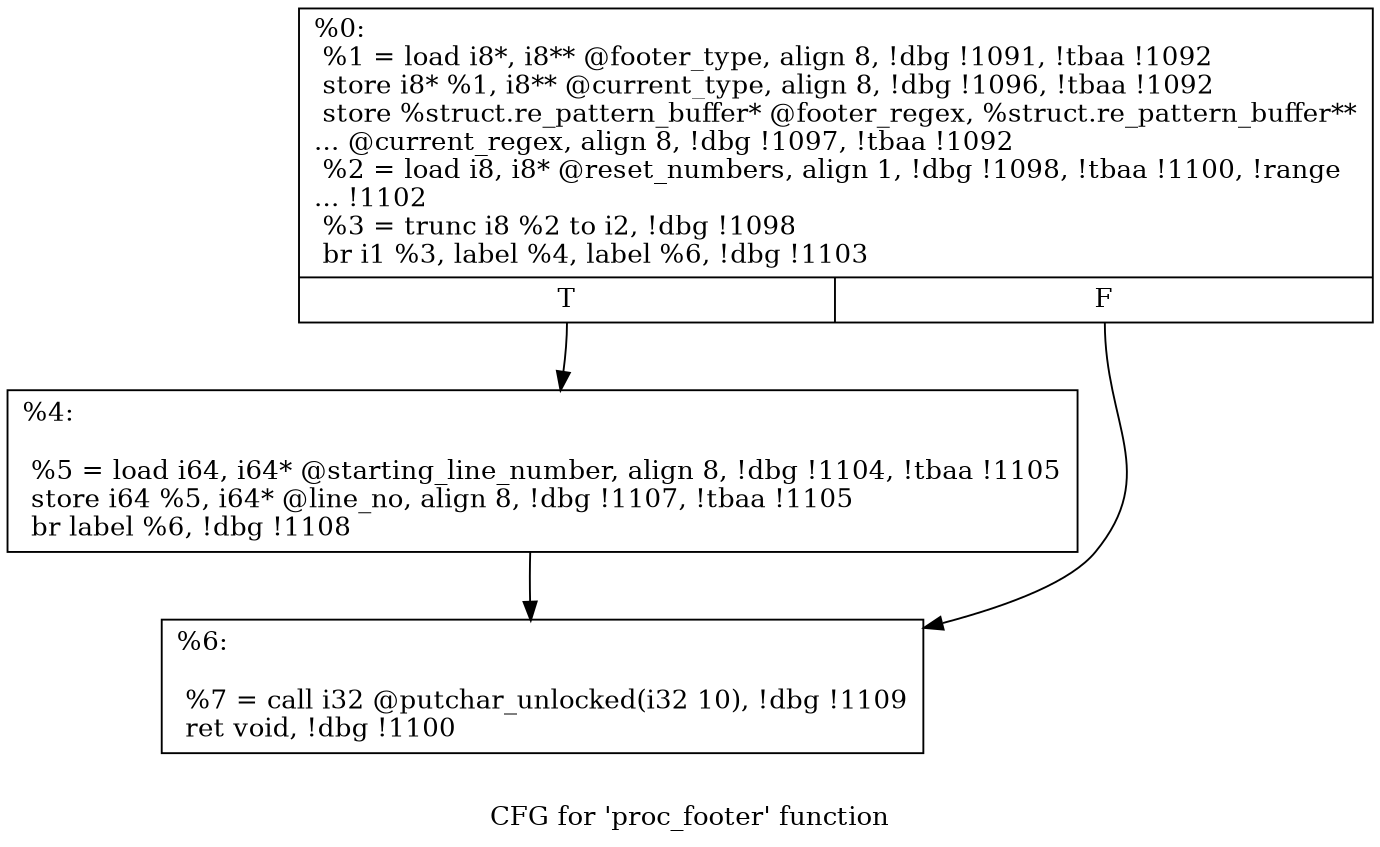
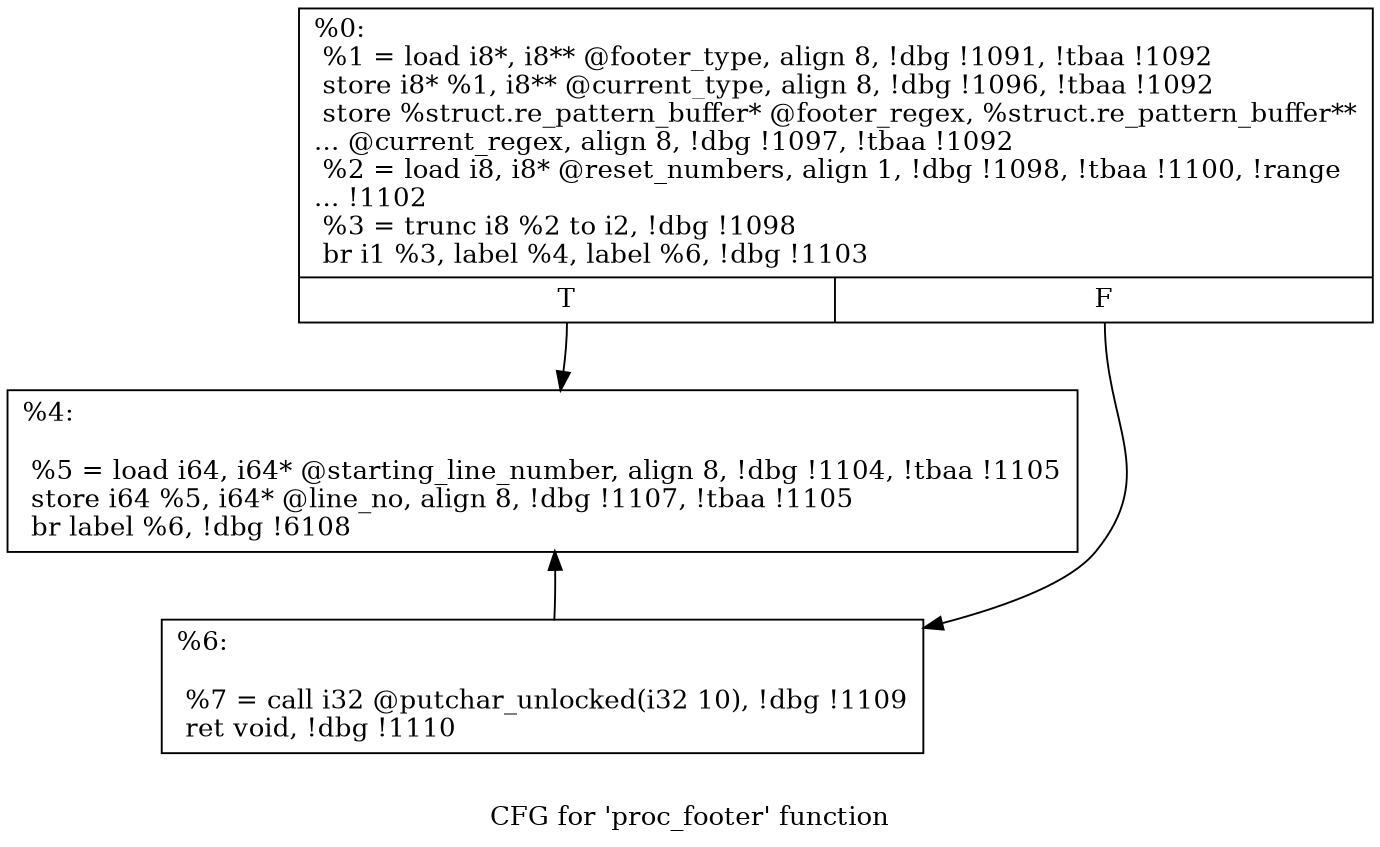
node "%4:": text "br label %6, !dbg !1108" -> "br label %6, !dbg !6108"
edge "%4:" -> "%6:": reversed
node "%6:": text "ret void, !dbg !1100" -> "ret void, !dbg !1110"
